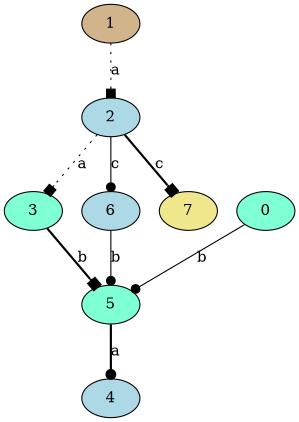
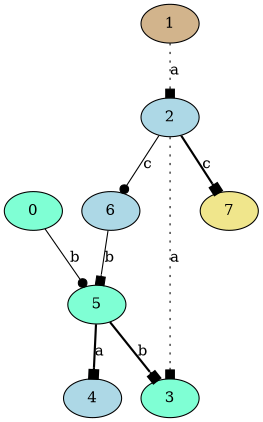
edge "6" -> "5": arrowhead dot -> box
edge "3" -> "5": reversed
edge "5" -> "4": arrowhead dot -> box
